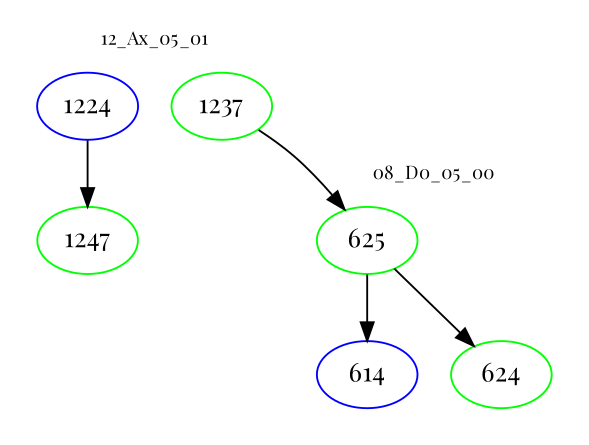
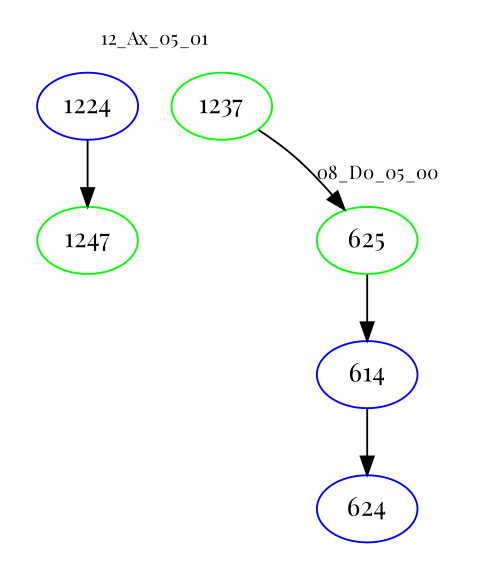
edge "625" -> "624": now "614" -> "624"
node "624": color green -> blue
